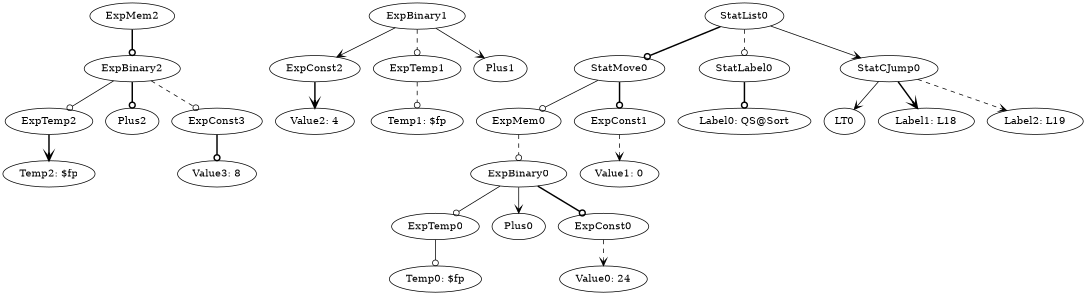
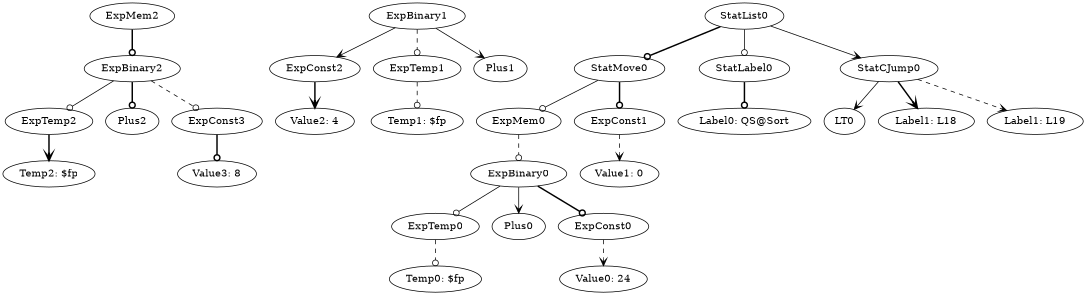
edge "StatList0" -> "StatLabel0": style dashed -> solid
node "Label2: L19": label "Label2: L19" -> "Label1: L19"
edge "ExpTemp0" -> "Temp0: $fp": style solid -> dashed
